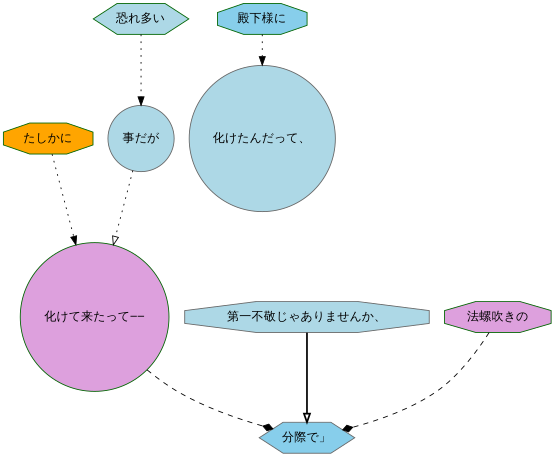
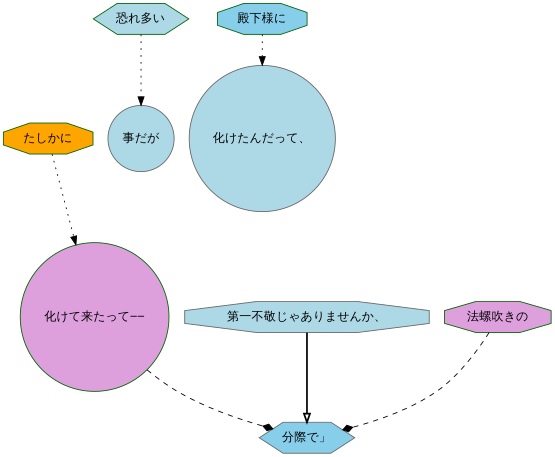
edge "事だが" -> "化けて来たって——": removed
